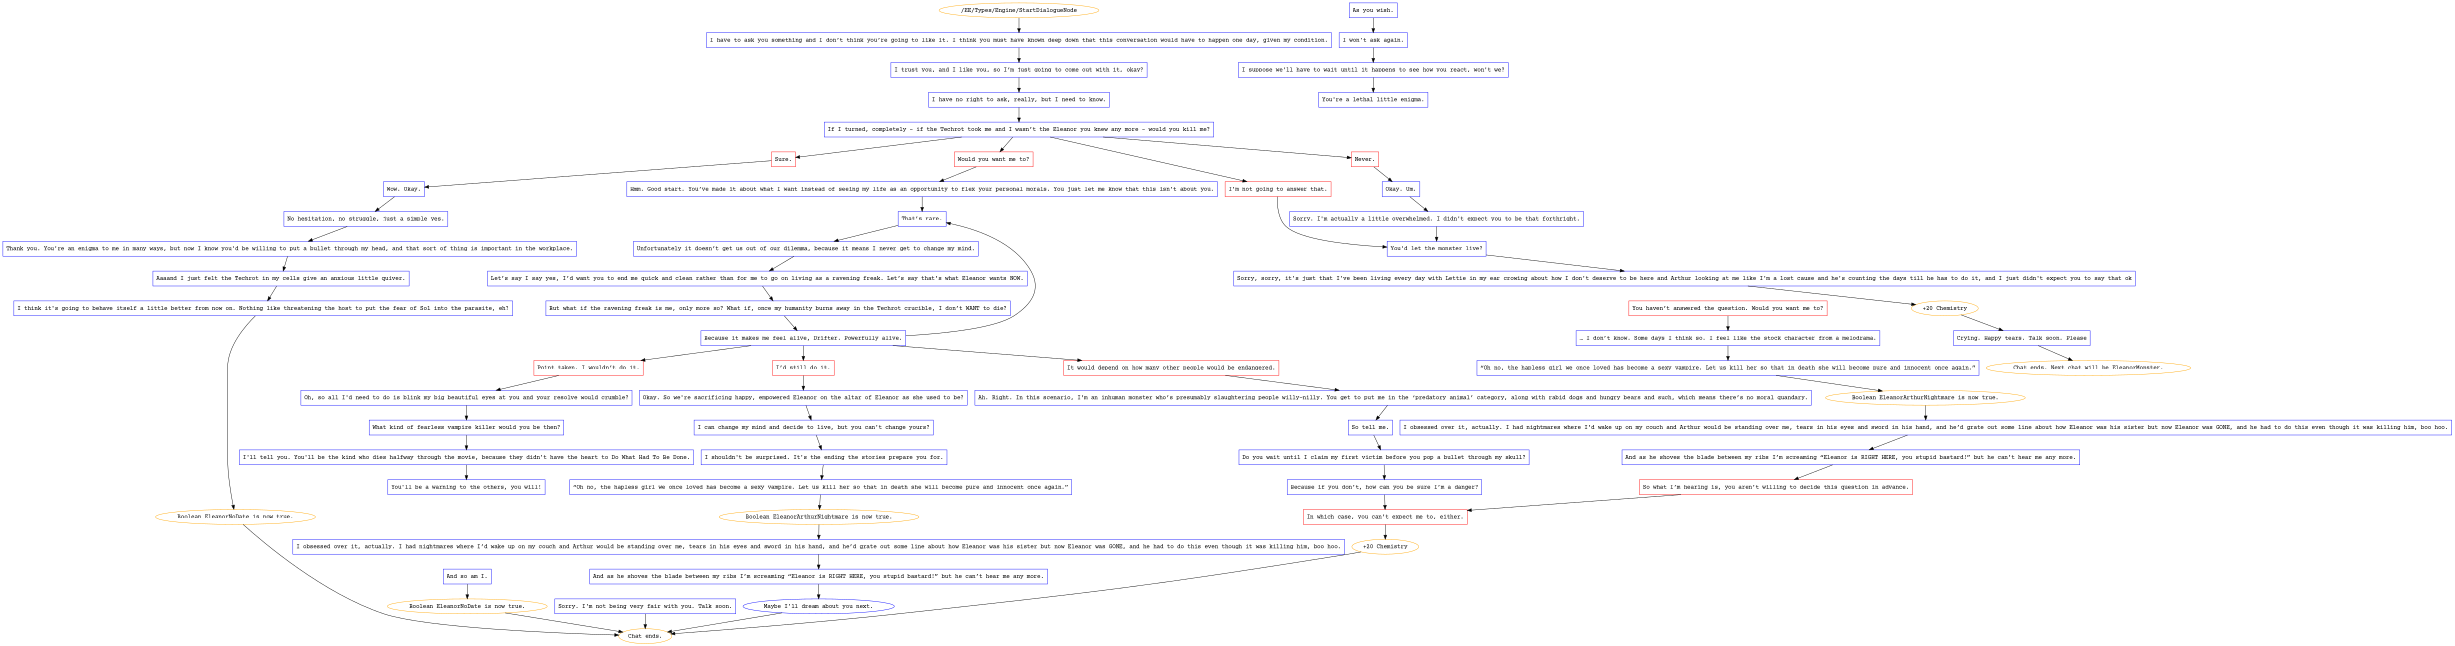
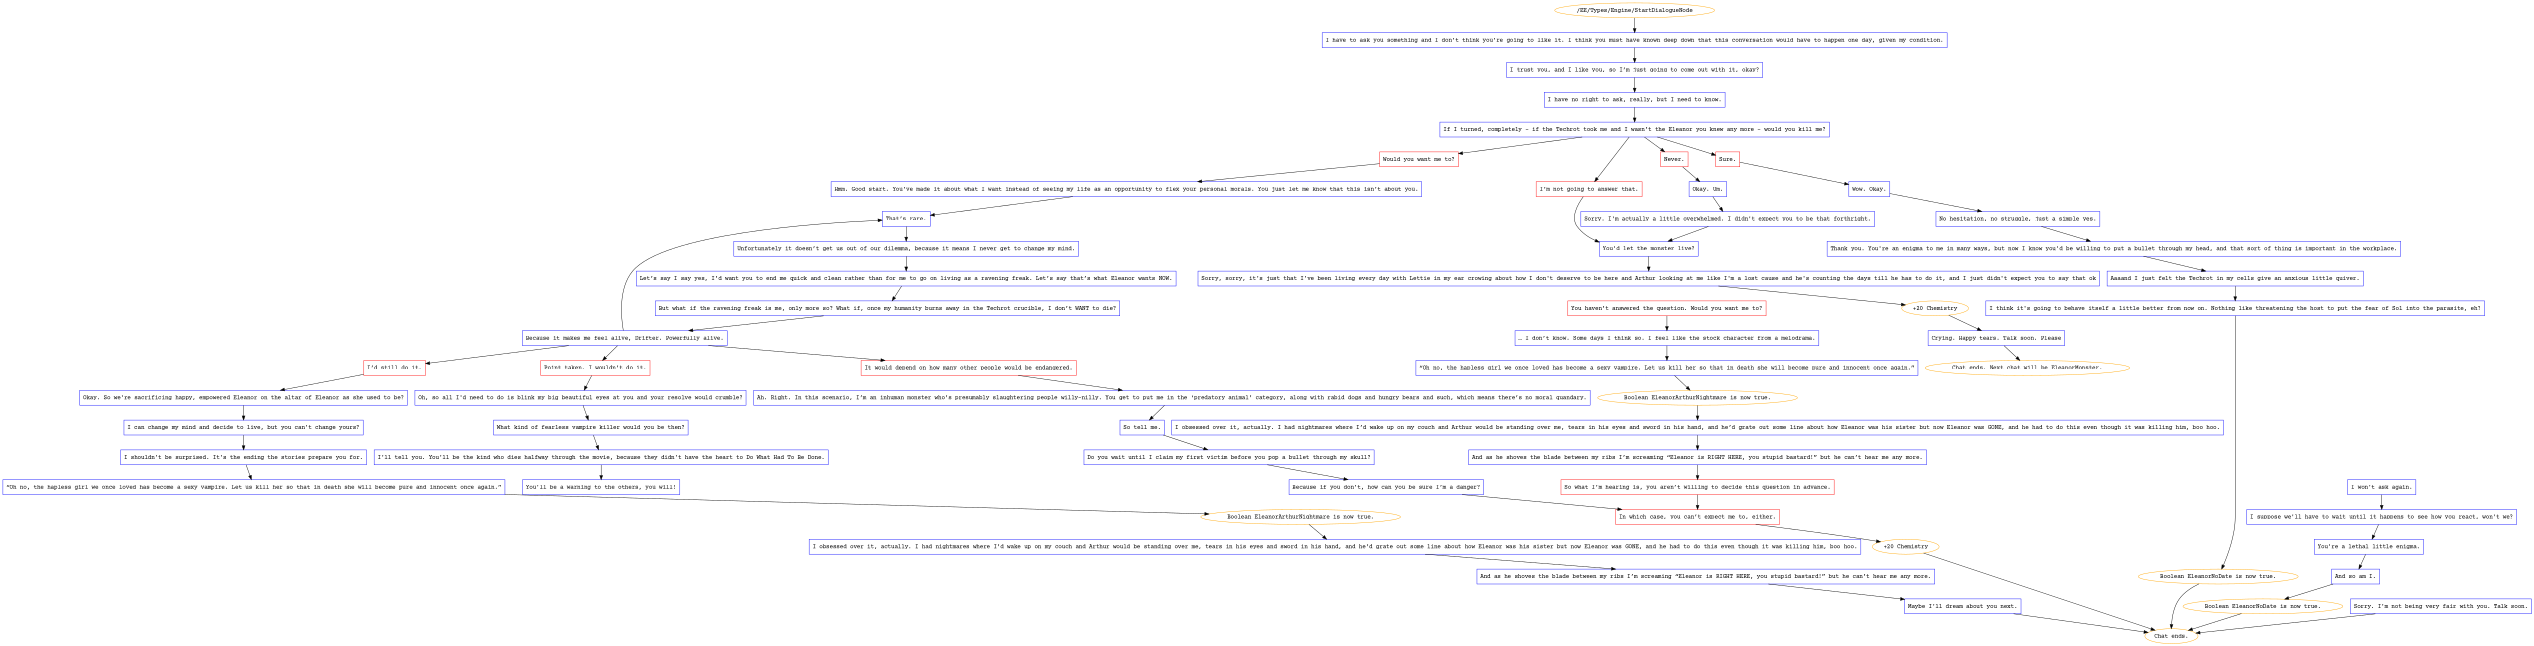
node "As you wish.": removed
edge "You're a lethal little enigma." -> "And so am I.": added
node "Maybe I'll dream about you next.": shape ellipse -> box
